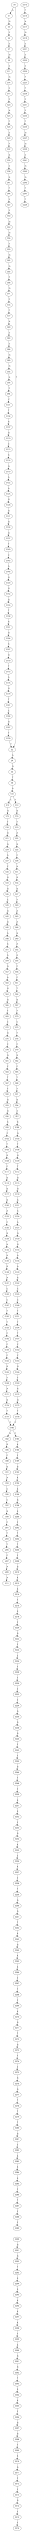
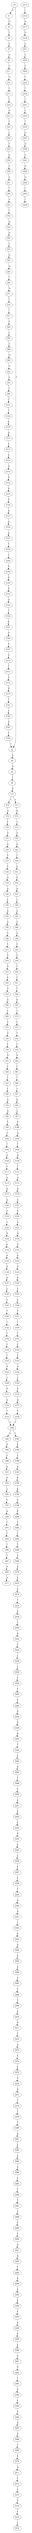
edge "S289" -> "S290": added, label "T"
